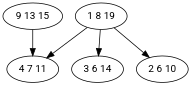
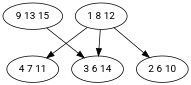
node "1 8 19": label "1 8 19" -> "1 8 12"
edge "9 13 15" -> "4 7 11": now "9 13 15" -> "3 6 14"
